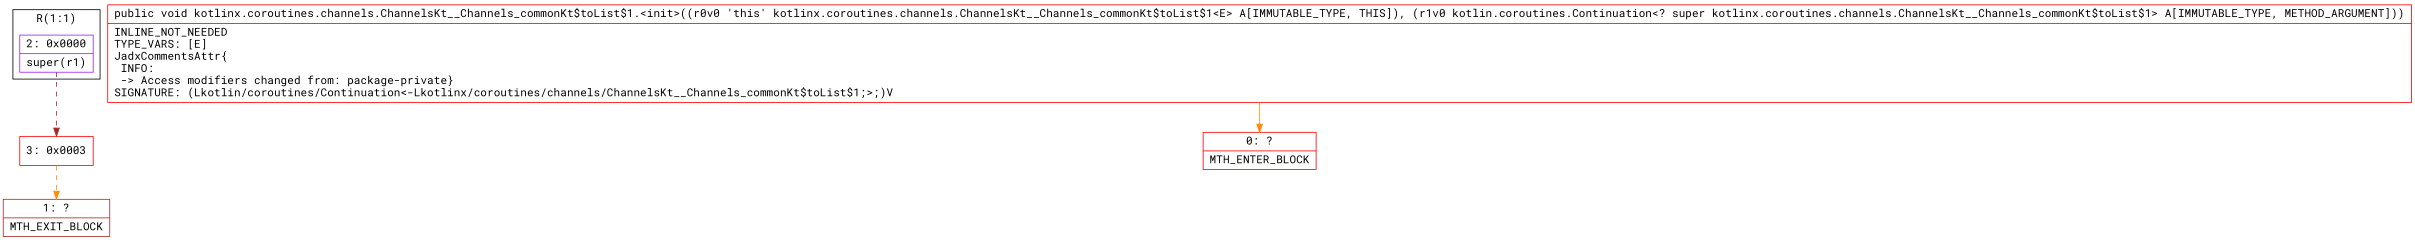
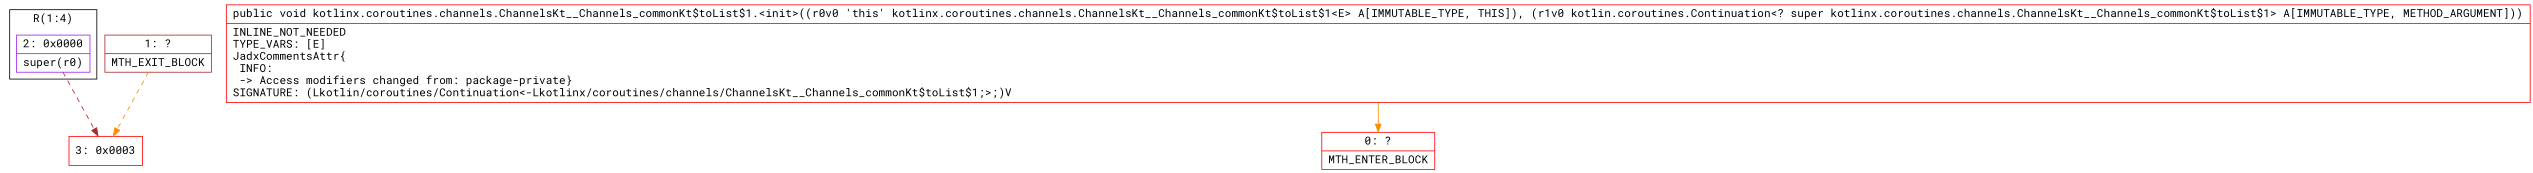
cluster "R(1:1)": label "R(1:1)" -> "R(1:4)"
node "2: 0x0000": text "super(r1)" -> "super(r0)"
edge "3: 0x0003" -> "1: ?": reversed
